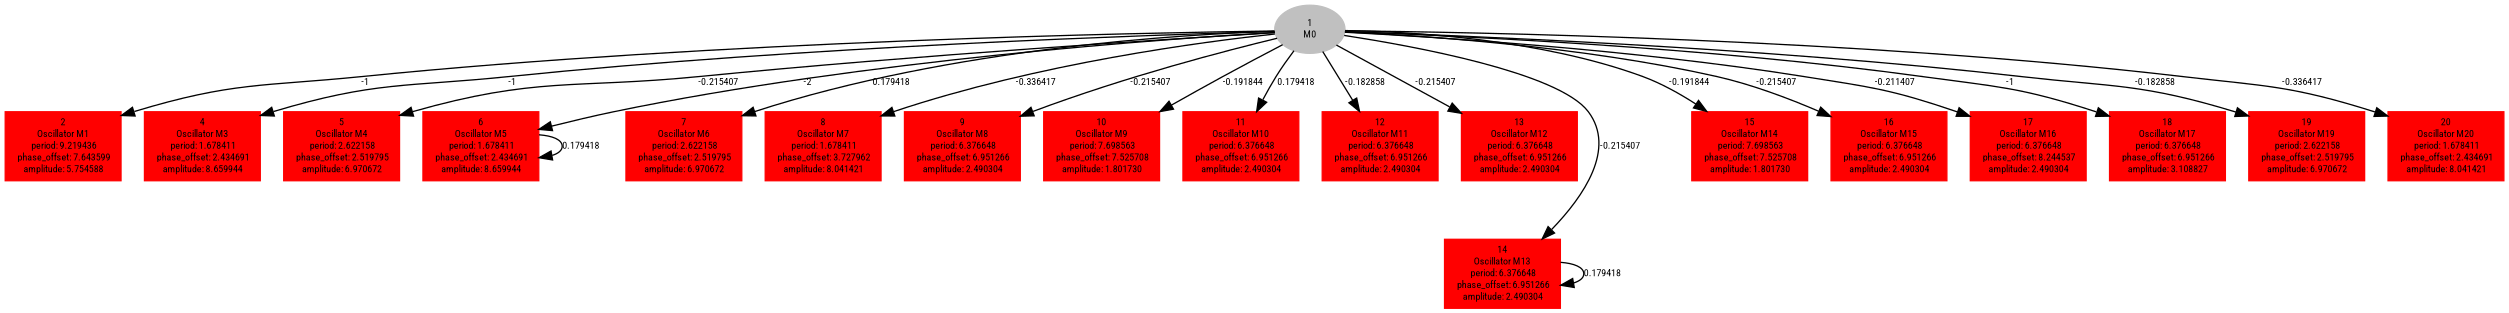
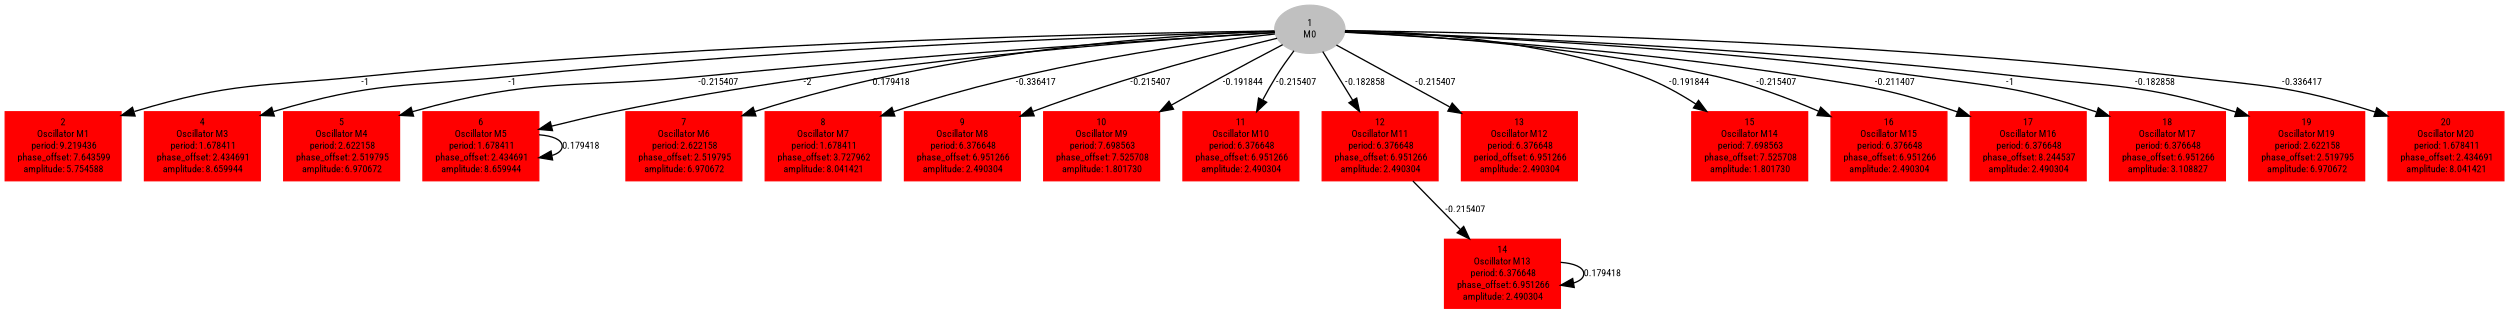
edge "1" -> "14": now "12" -> "14"
edge "1" -> "11": label "0.179418 " -> "-0.215407 "
node "13": text "phase_offset: 6.951266" -> "period_offset: 6.951266"
